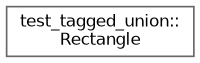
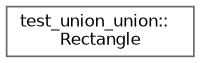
node "test_tagged_union:: Rectangle": label "test_tagged_union:: Rectangle" -> "test_union_union:: Rectangle"
